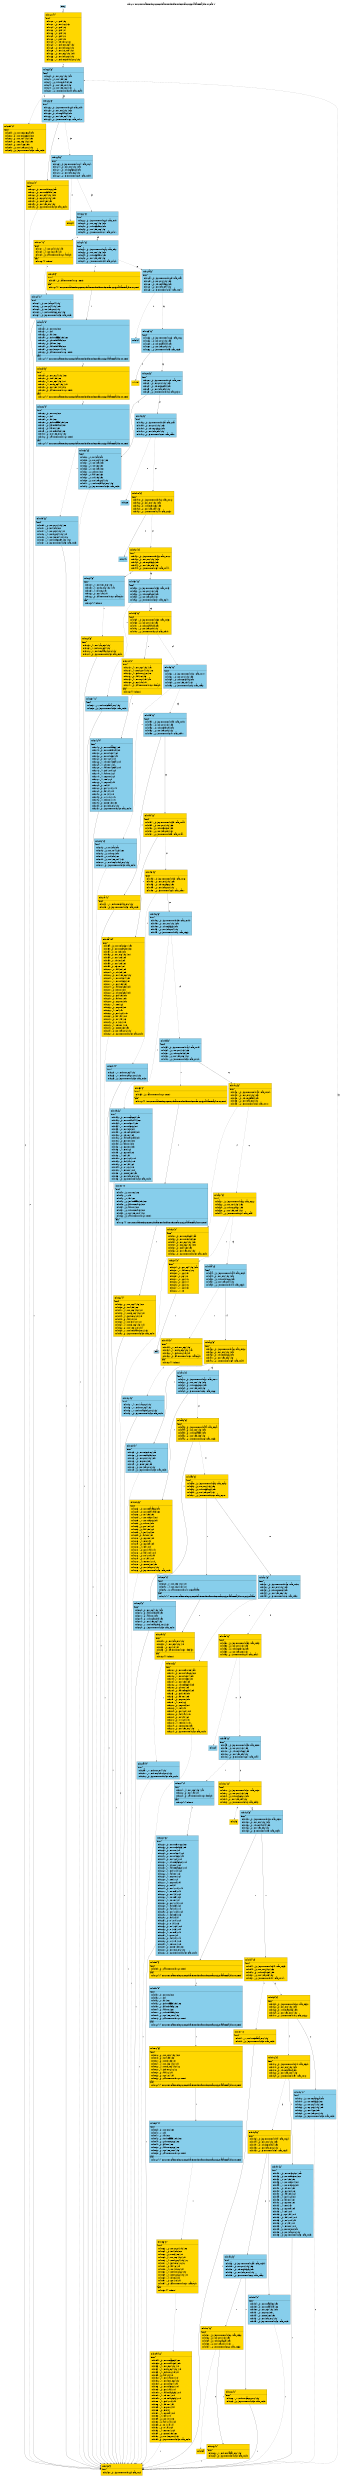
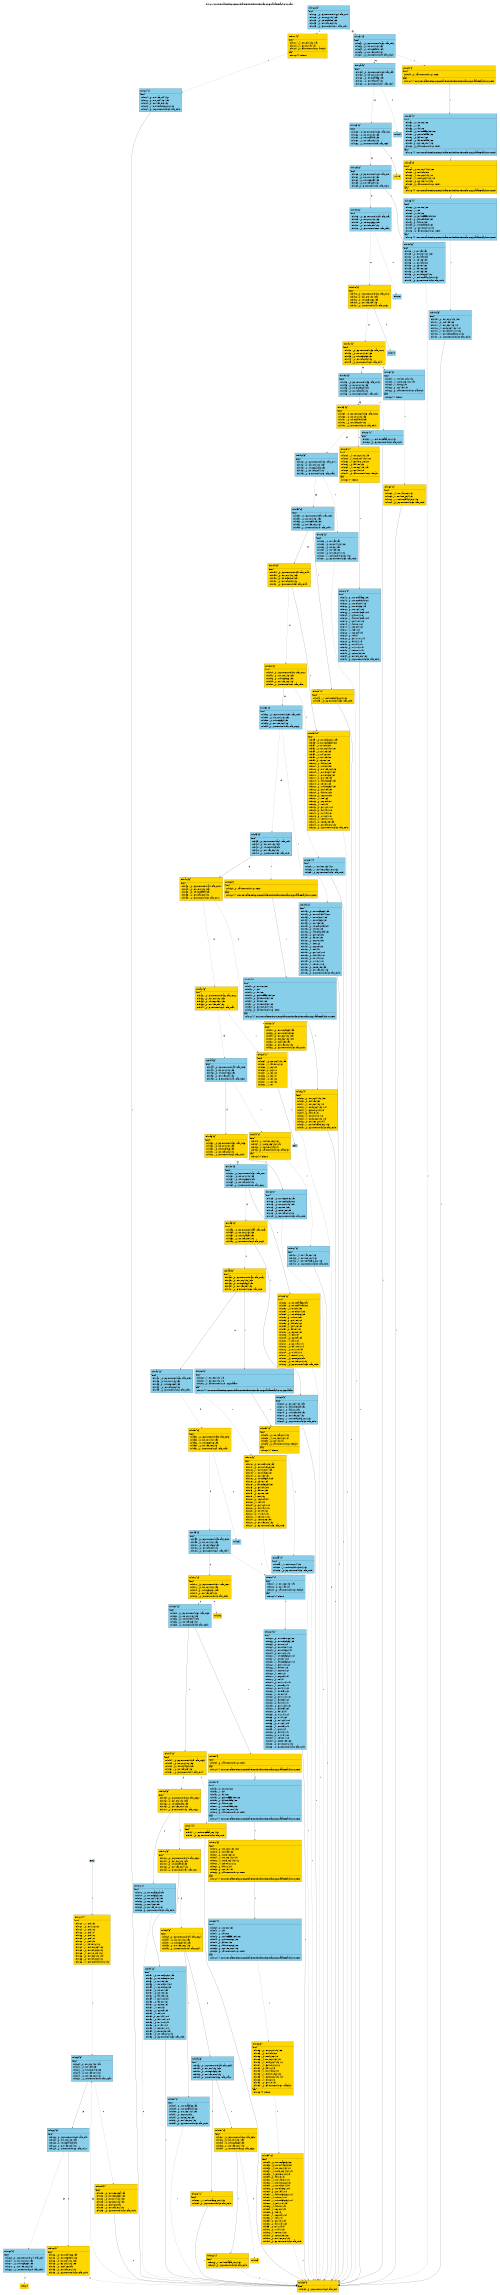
edge "0x40186f [25]" -> "0x401888 [25]": removed, label "30"
